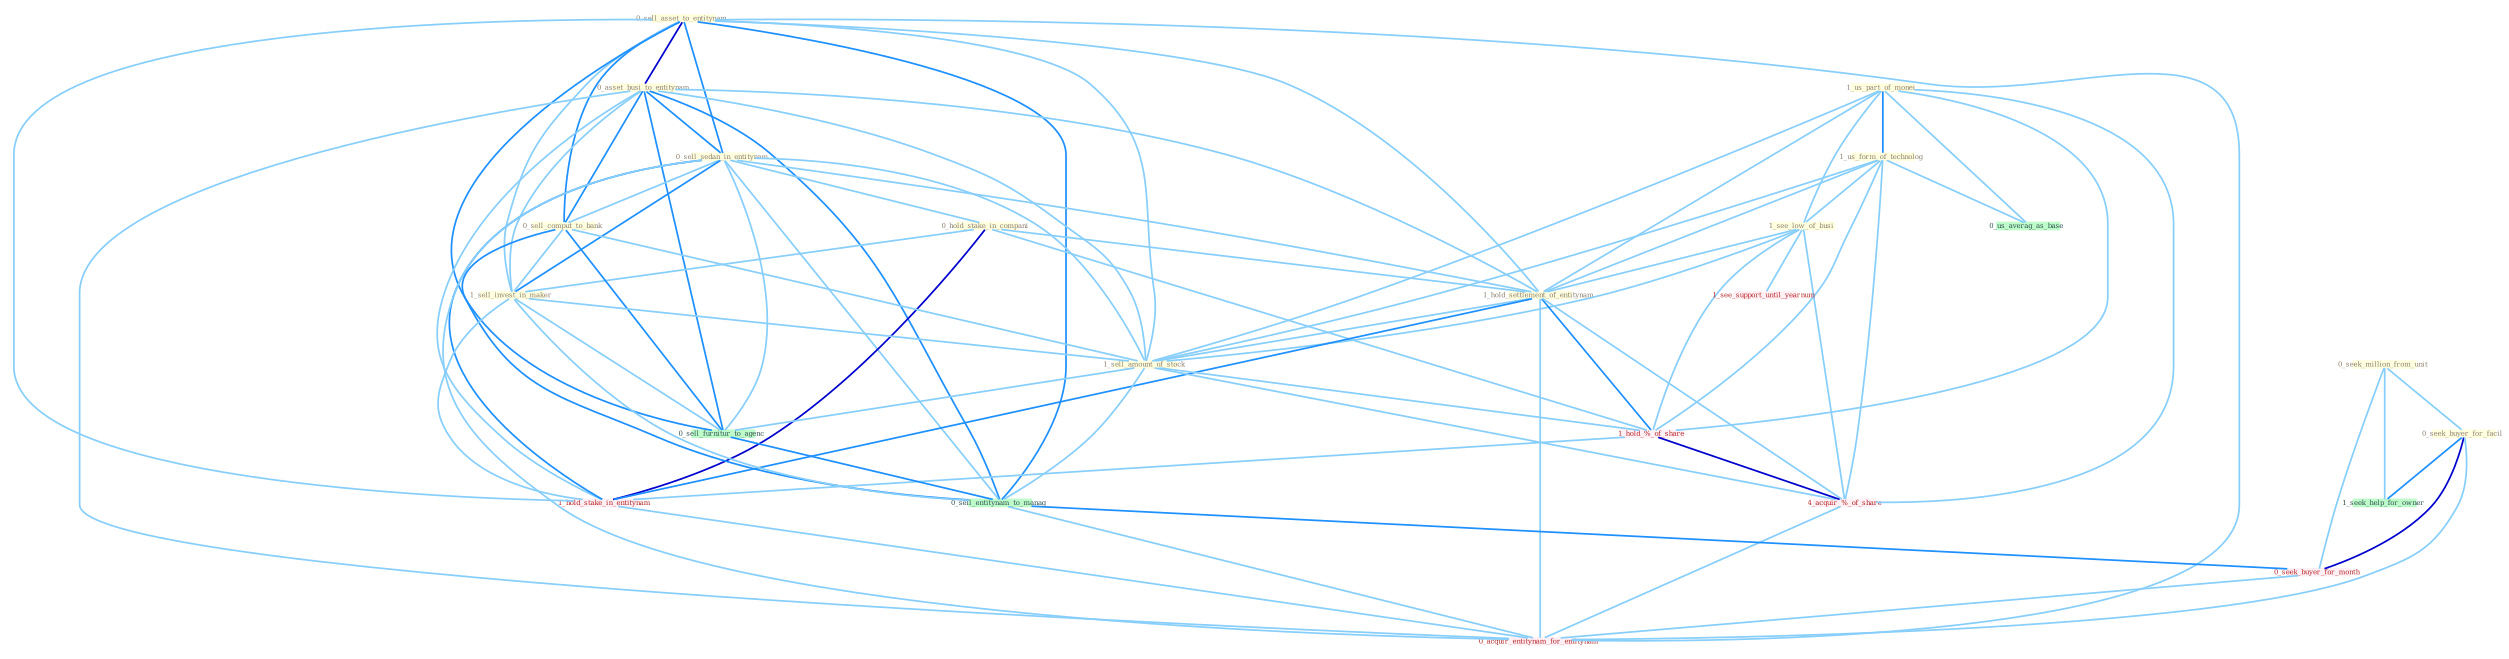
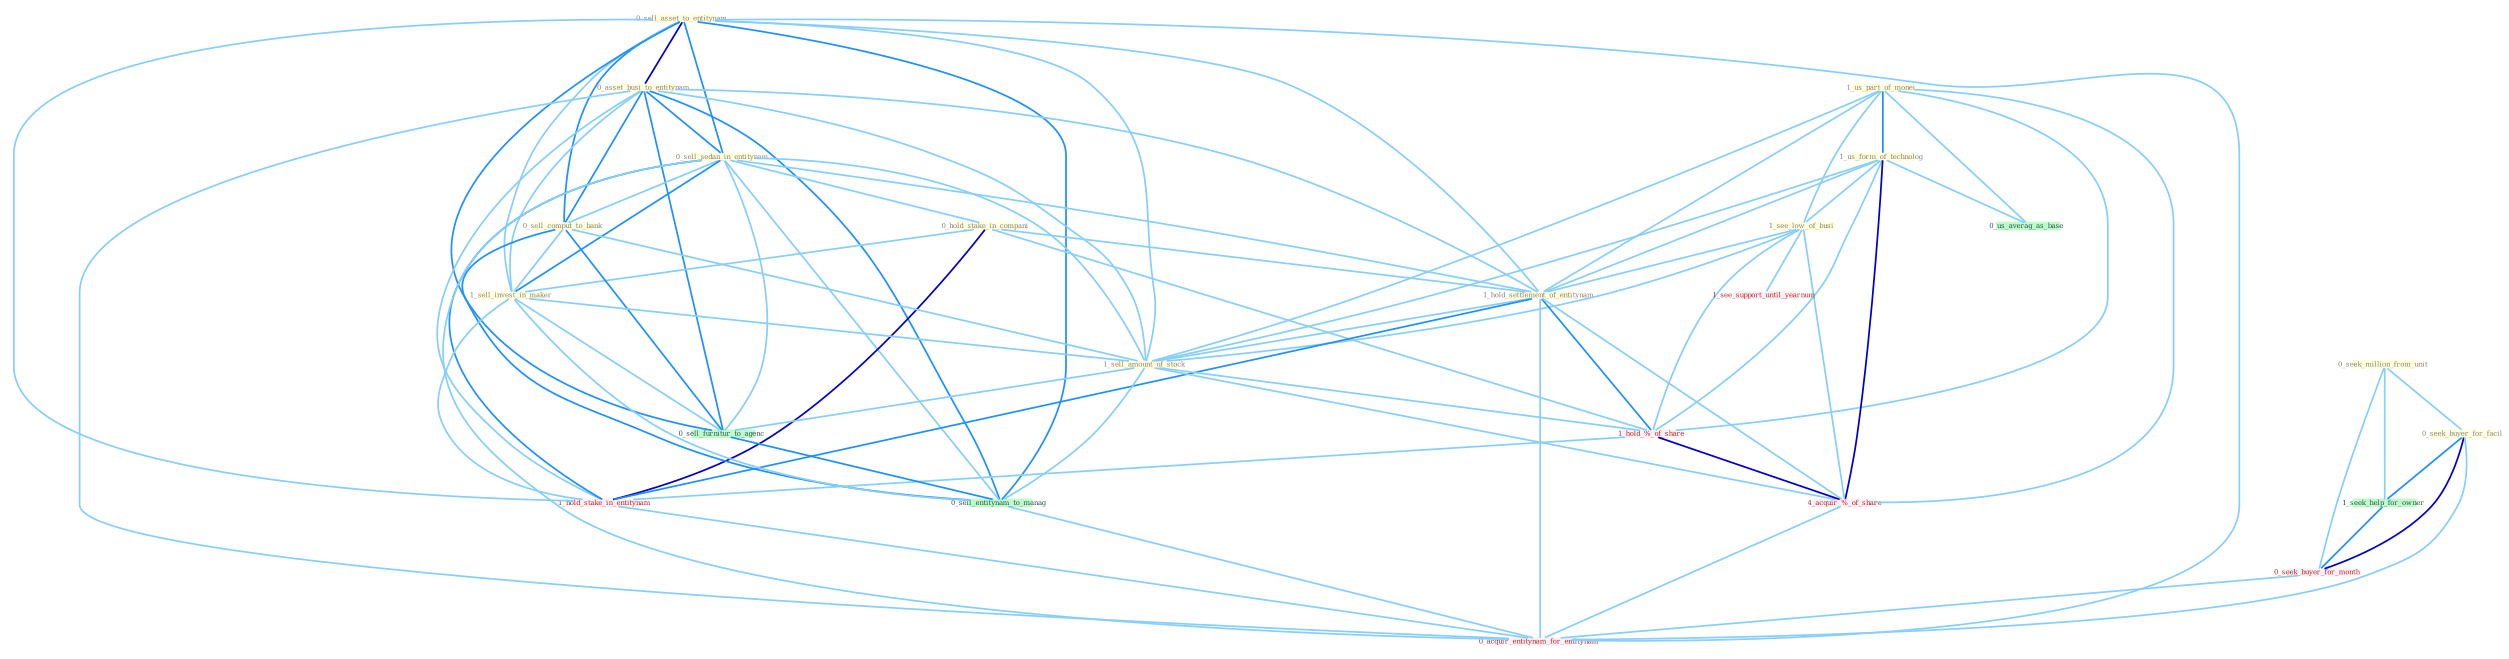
edge "1_us_form_of_technolog" -- "4_acquir_%_of_share": color #87cefa -> #0000cd
edge "0_sell_entitynam_to_manag" -- "0_seek_buyer_for_month": now "1_seek_help_for_owner" -- "0_seek_buyer_for_month"
